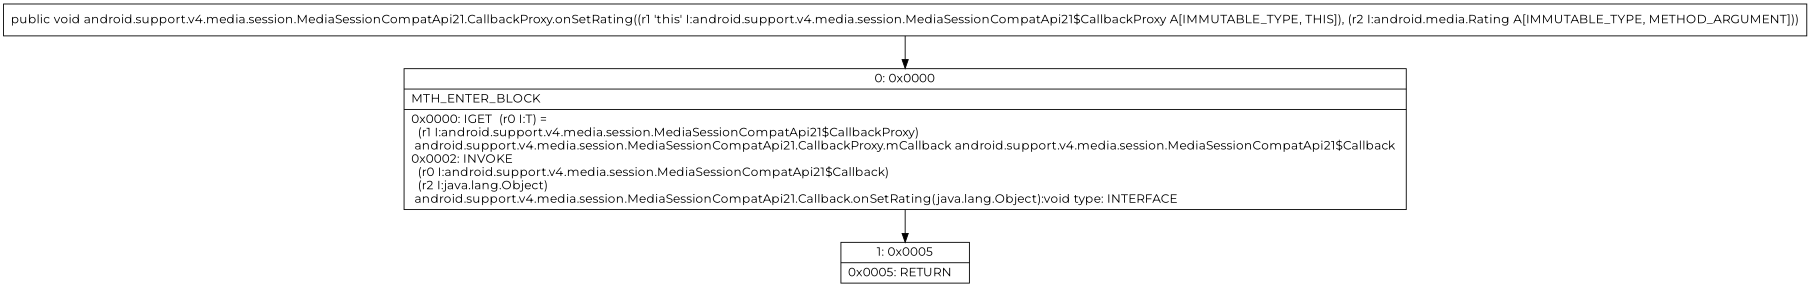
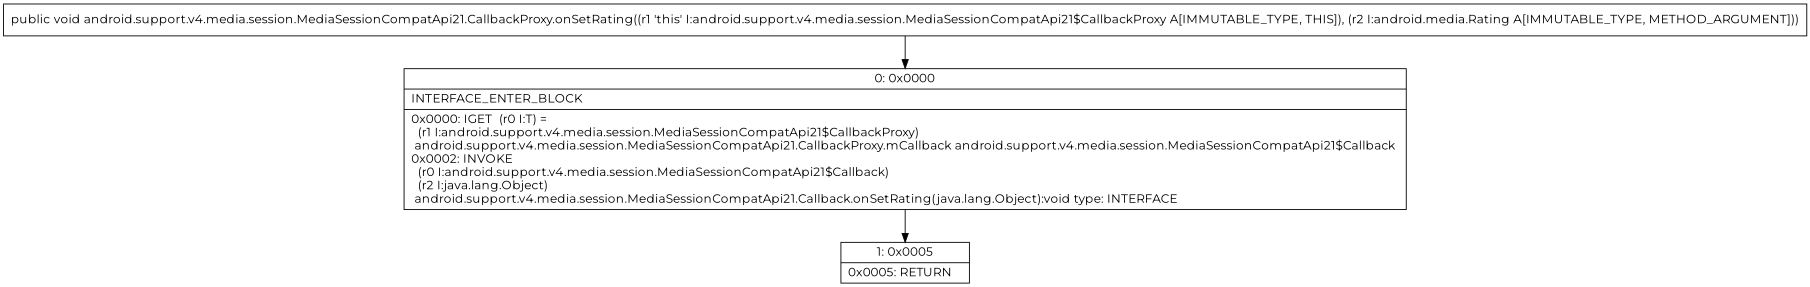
node "0: 0x0000": text "MTH_ENTER_BLOCK" -> "INTERFACE_ENTER_BLOCK"
